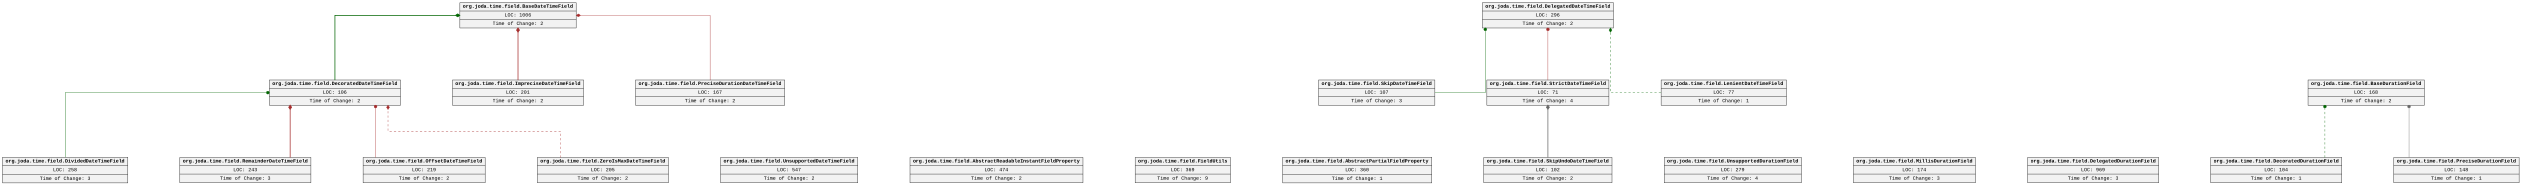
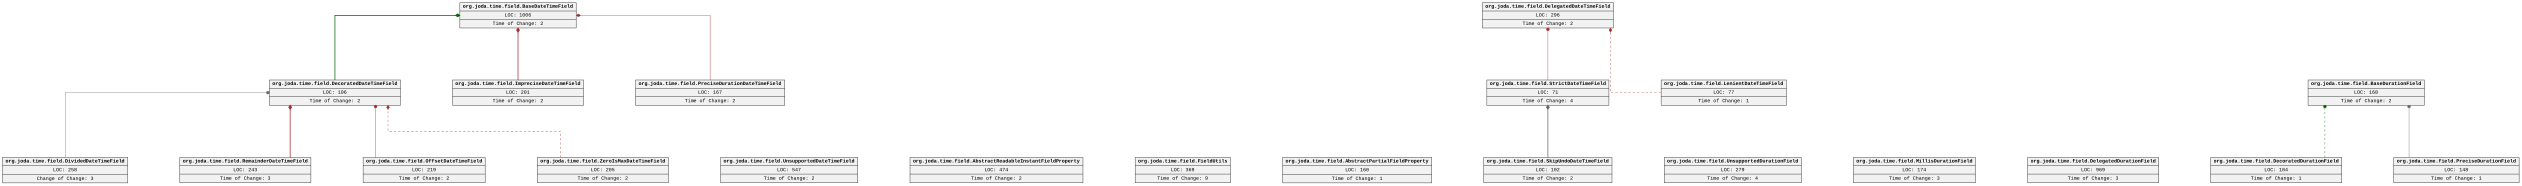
edge "org.joda.time.field.LenientDateTimeField" -> "org.joda.time.field.DelegatedDateTimeField": color darkgreen -> brown
edge "org.joda.time.field.DividedDateTimeField" -> "org.joda.time.field.DecoratedDateTimeField": color darkgreen -> gray40
node "org.joda.time.field.SkipDateTimeField": removed
node "org.joda.time.field.AbstractPartialFieldProperty": text "LOC: 360" -> "LOC: 160"
node "org.joda.time.field.DividedDateTimeField": text "Time of Change: 3" -> "Change of Change: 3"
